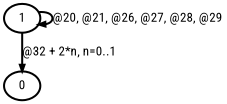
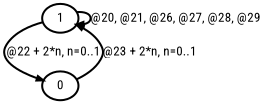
edge "1" -> "0": label "@32 + 2*n, n=0..1" -> "@22 + 2*n, n=0..1"
edge "0" -> "1": added, label "@23 + 2*n, n=0..1"
